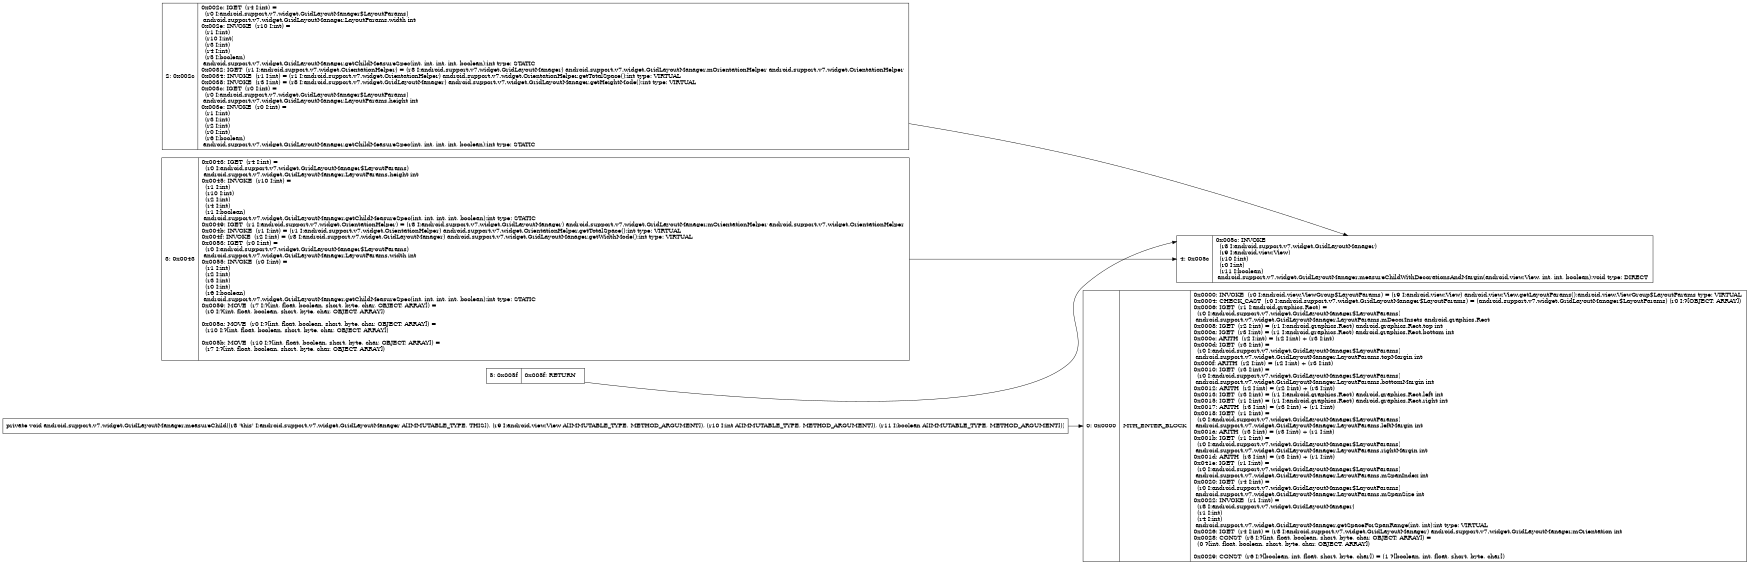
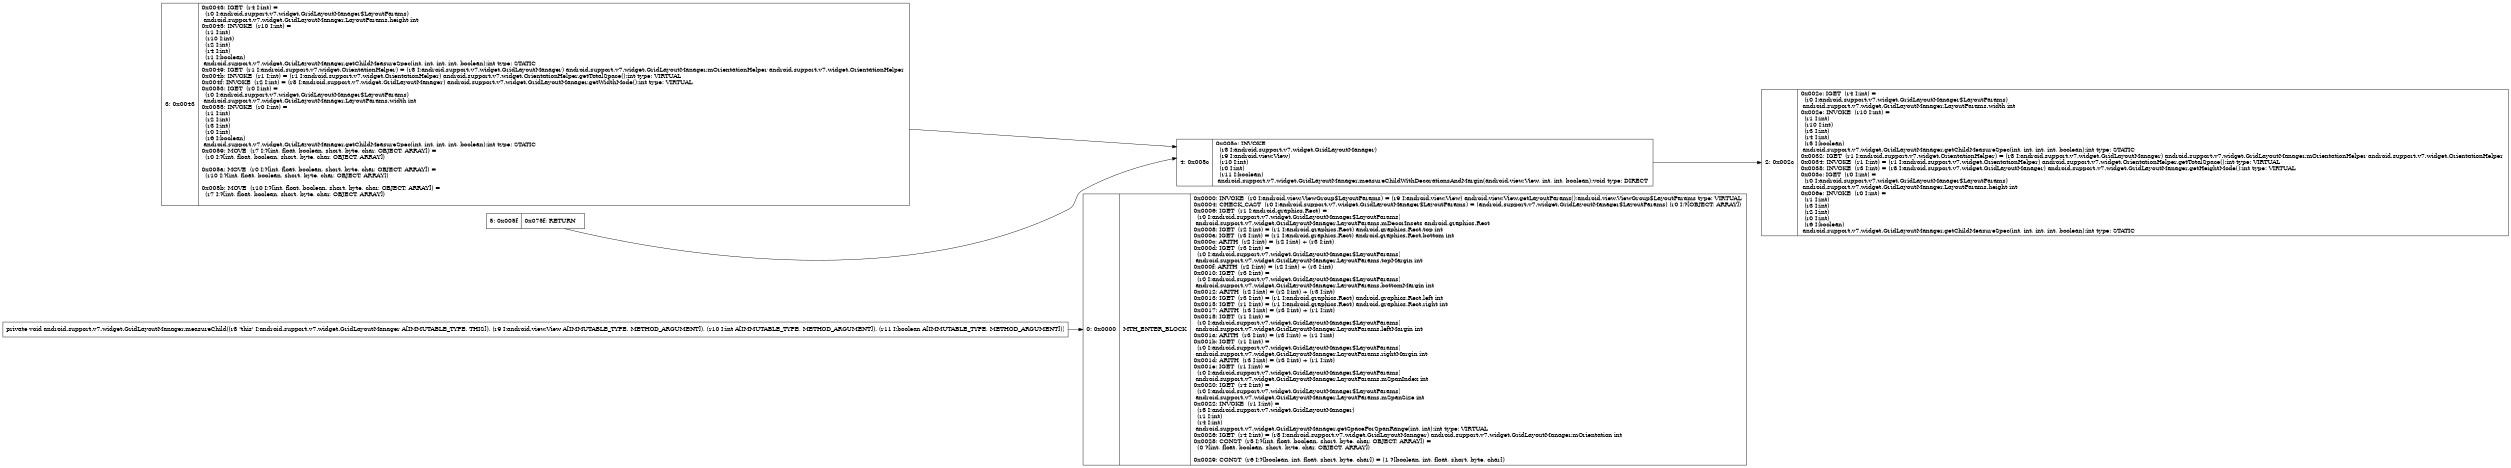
node "2: 0x002c": text "0x003e: INVOKE  (r0 I:int) =" -> "0x006e: INVOKE  (r0 I:int) ="
edge "2: 0x002c" -> "4: 0x005c": reversed
node "5: 0x005f": text "0x005f: RETURN" -> "0x075f: RETURN"
node "0: 0x0000": text "0x041e: IGET  (r1 I:int) =" -> "0x001e: IGET  (r1 I:int) ="
